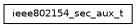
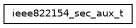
node "ieee802154_sec_aux_t": label "ieee802154_sec_aux_t" -> "ieee822154_sec_aux_t"
